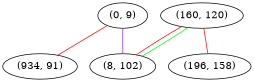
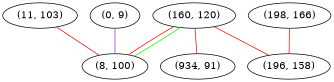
node "(11, 103)": added
node "(198, 166)": added
edge "(0, 9)" -- "(934, 91)": now "(160, 120)" -- "(934, 91)"
node "(8, 102)": label "(8, 102)" -> "(8, 100)"
